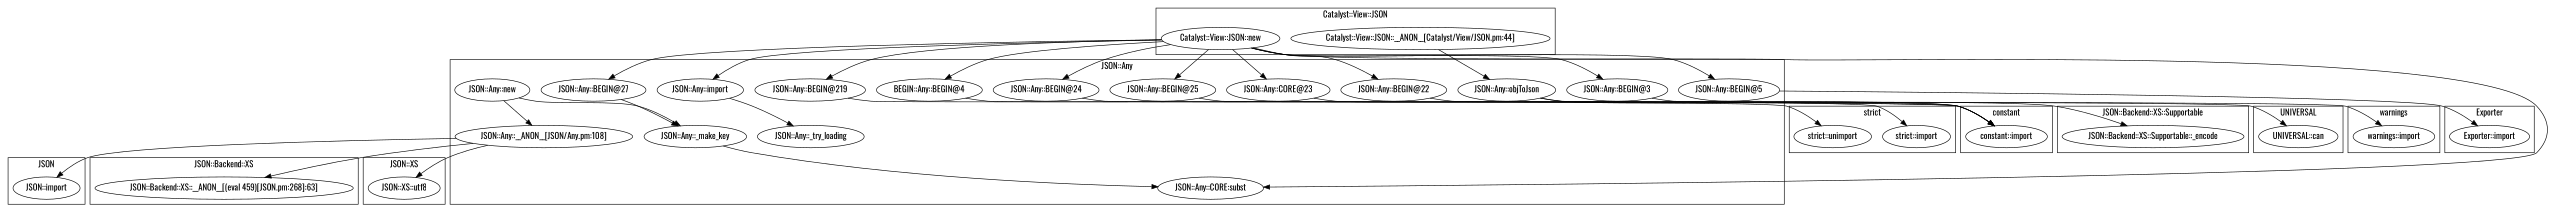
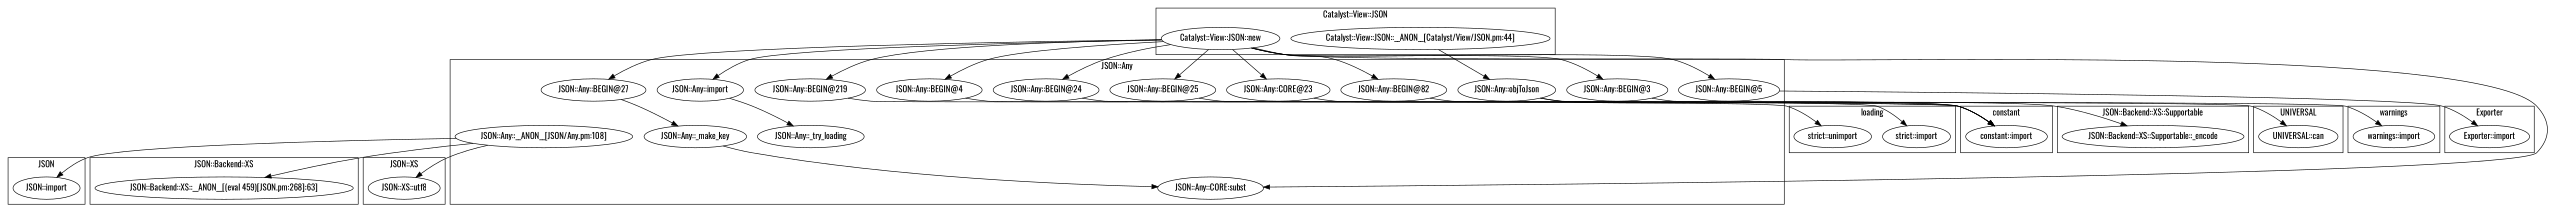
node "JSON::Any::new": removed
node "BEGIN::Any::BEGIN@4": label "BEGIN::Any::BEGIN@4" -> "JSON::Any::BEGIN@4"
node "JSON::Any::BEGIN@22": label "JSON::Any::BEGIN@22" -> "JSON::Any::BEGIN@82"
cluster "strict": label "strict" -> "loading"
